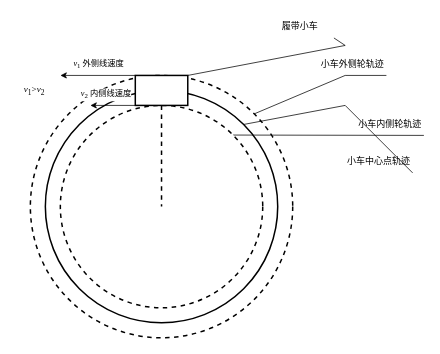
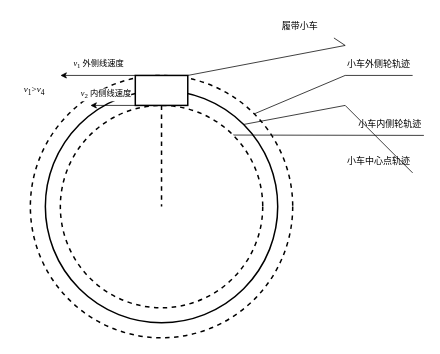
node "小车外侧轮轨迹": moved (353, 64) -> (379, 64)
node "v1>v2": label "v1>v2" -> "v1>v4"
